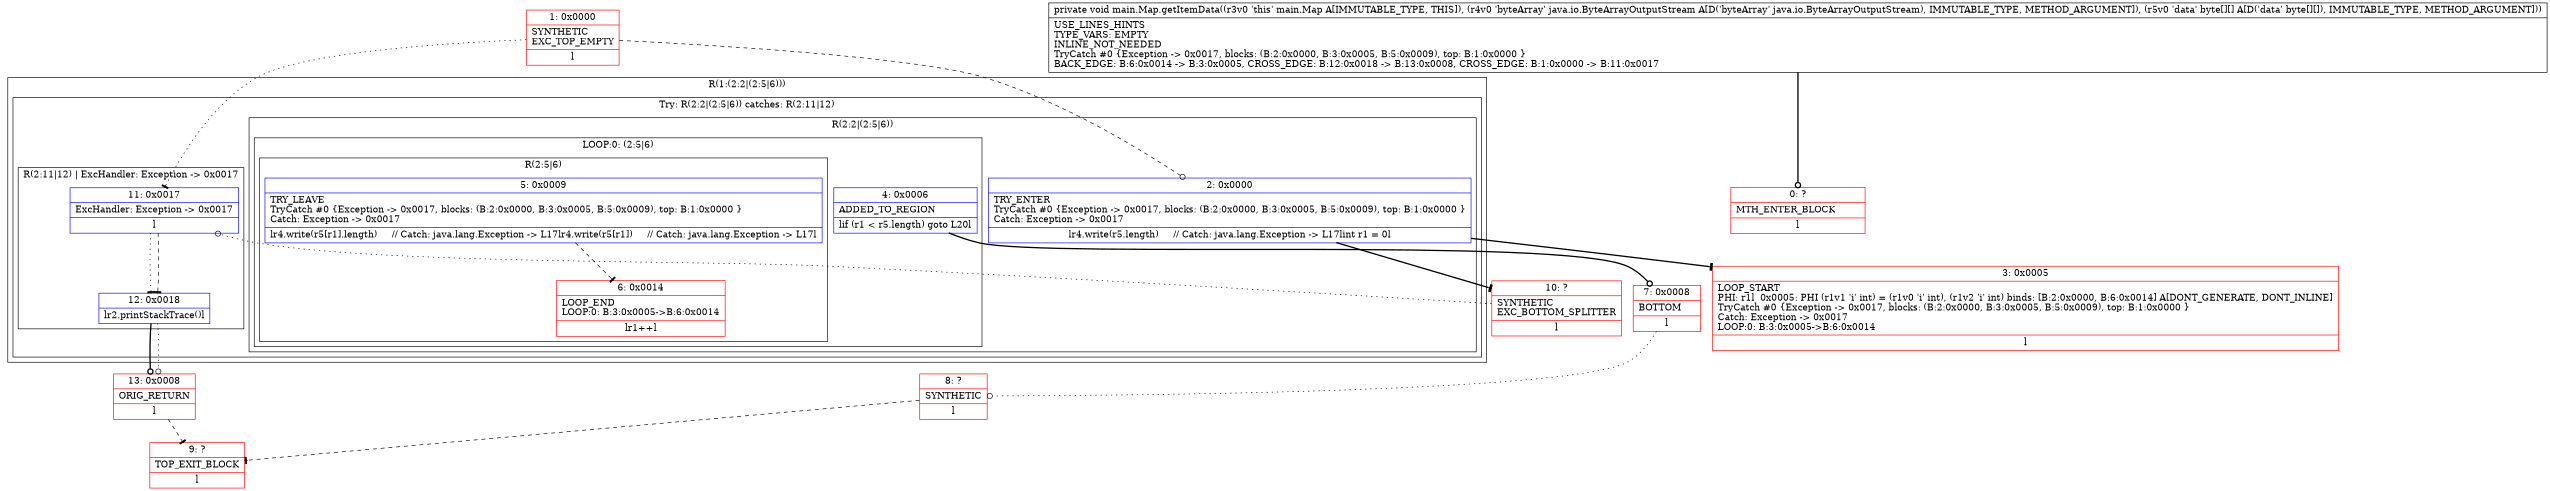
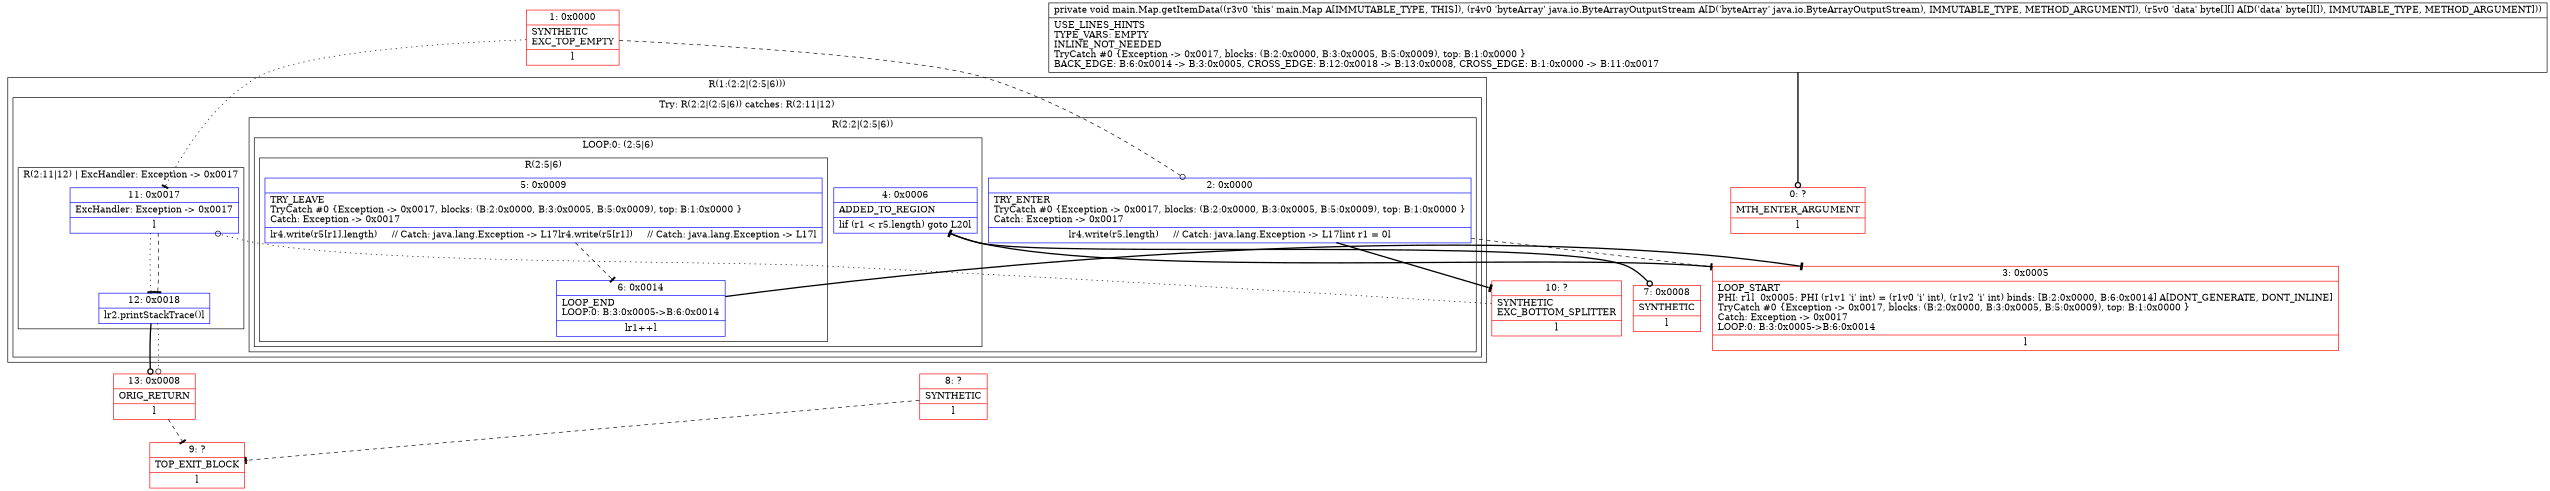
node "0: ?": text "MTH_ENTER_BLOCK" -> "MTH_ENTER_ARGUMENT"
edge "2: 0x0000" -> "3: 0x0005": style bold -> dashed
edge "6: 0x0014" -> "3: 0x0005": added
edge "3: 0x0005" -> "4: 0x0006": added
node "6: 0x0014": color red -> blue
node "7: 0x0008": text "BOTTOM" -> "SYNTHETIC"
edge "7: 0x0008" -> "8: ?": removed
